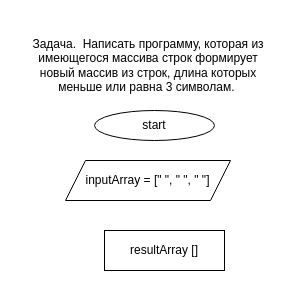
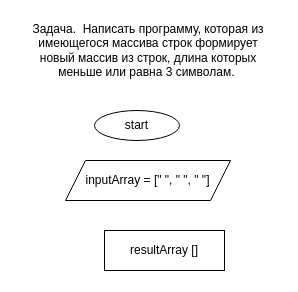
node "Задача. Написать программу, которая из имеющегося массива строк формирует новый массив из строк, длина которых меньше или равна 3 символам.": moved (149, 66) -> (149, 51)
node "start": size 120x30 -> 85x30
